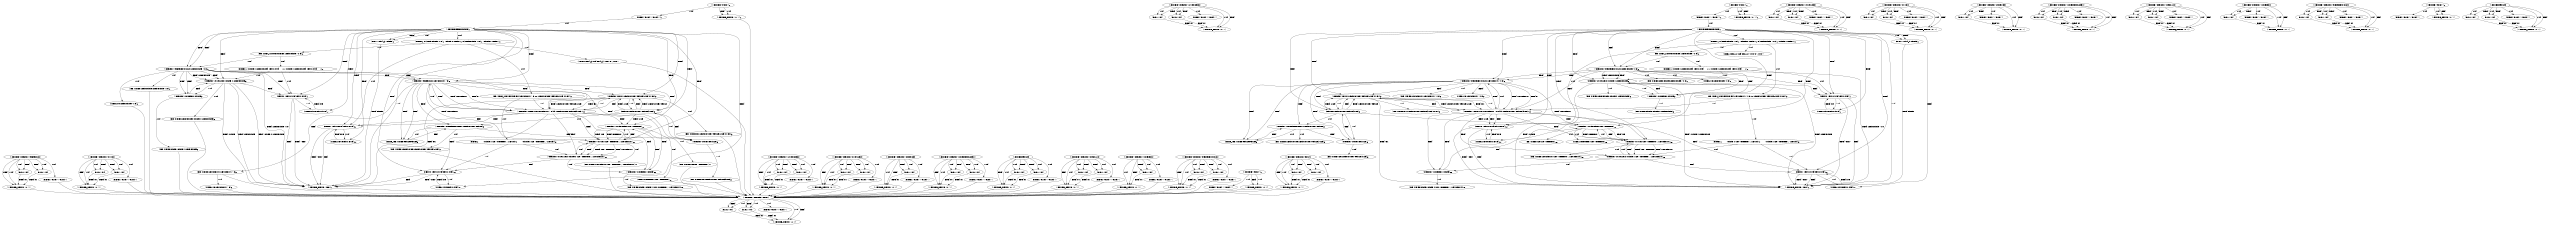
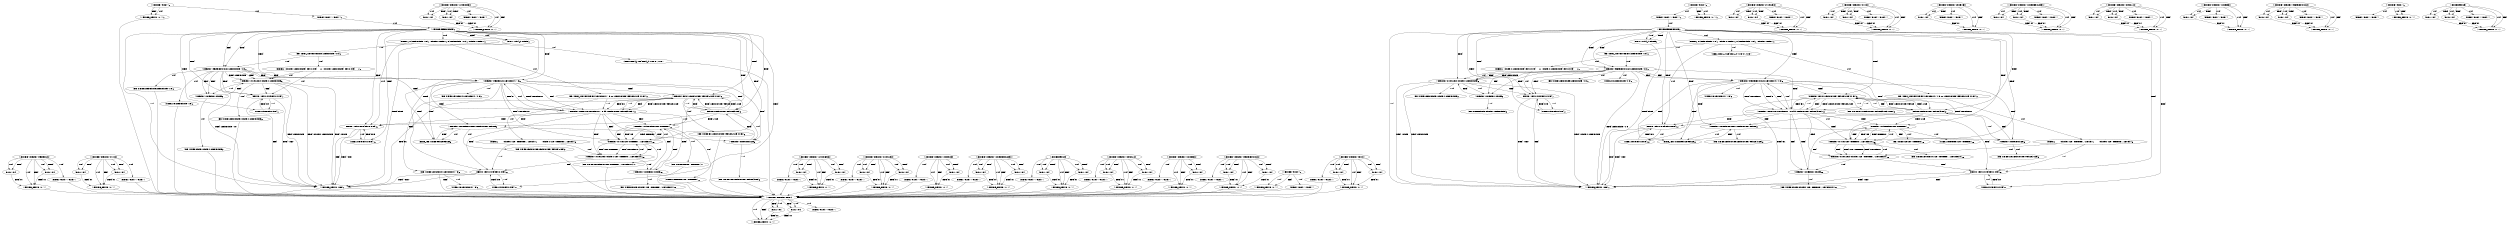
edge "(<operator>.greaterEqualsThan,mDurationUs >= 0)" -> "(IDENTIFIER,mDurationUs,mDurationUs >= 0)": now "(<operator>.greaterThan,mDurationUs > 0)" -> "(IDENTIFIER,mDurationUs,mDurationUs >= 0)"
edge "(<operator>.greaterEqualsThan,mDurationUs >= 0)" -> "(LITERAL,0,mDurationUs >= 0)": label "DDG: " -> "AST: "
